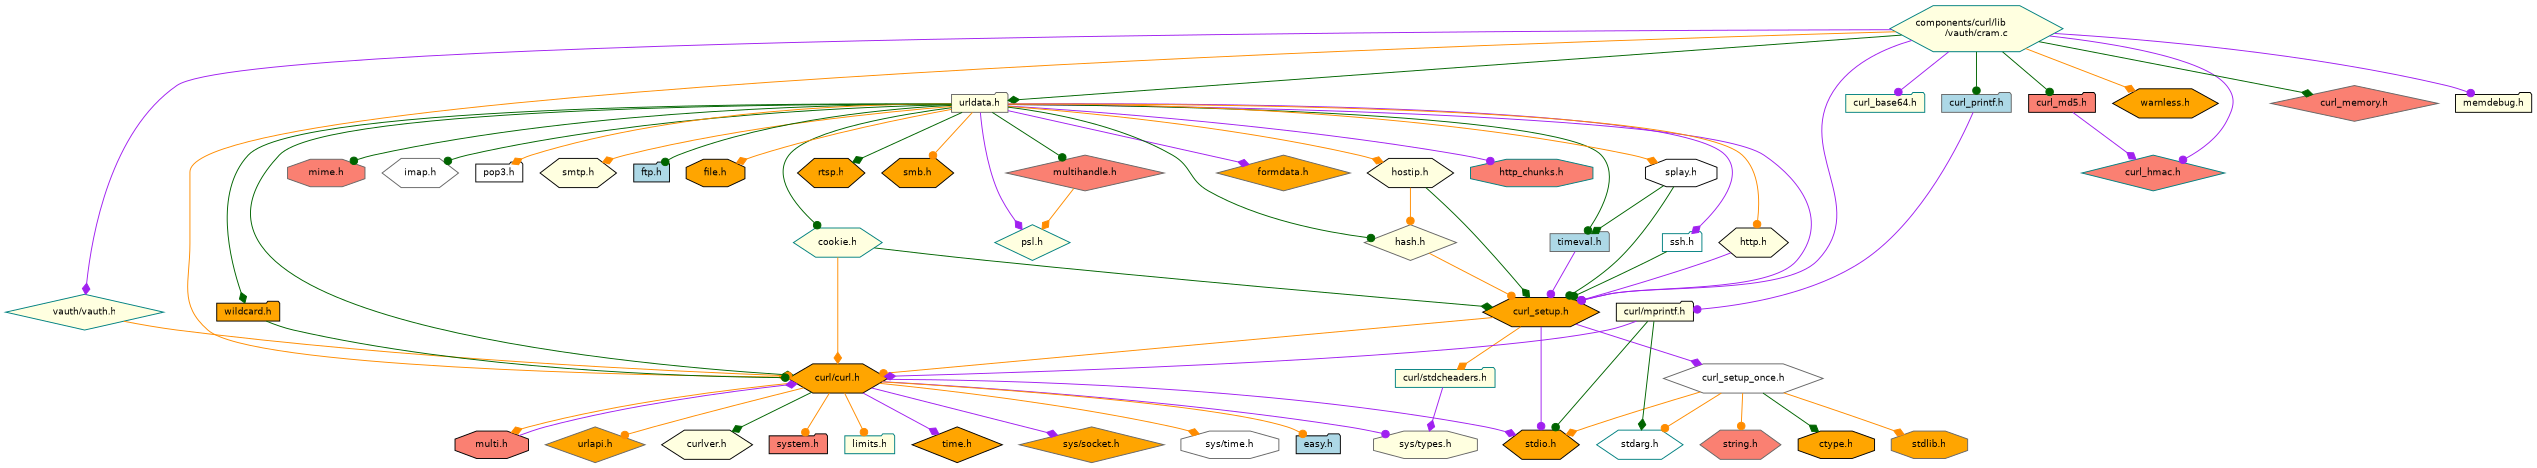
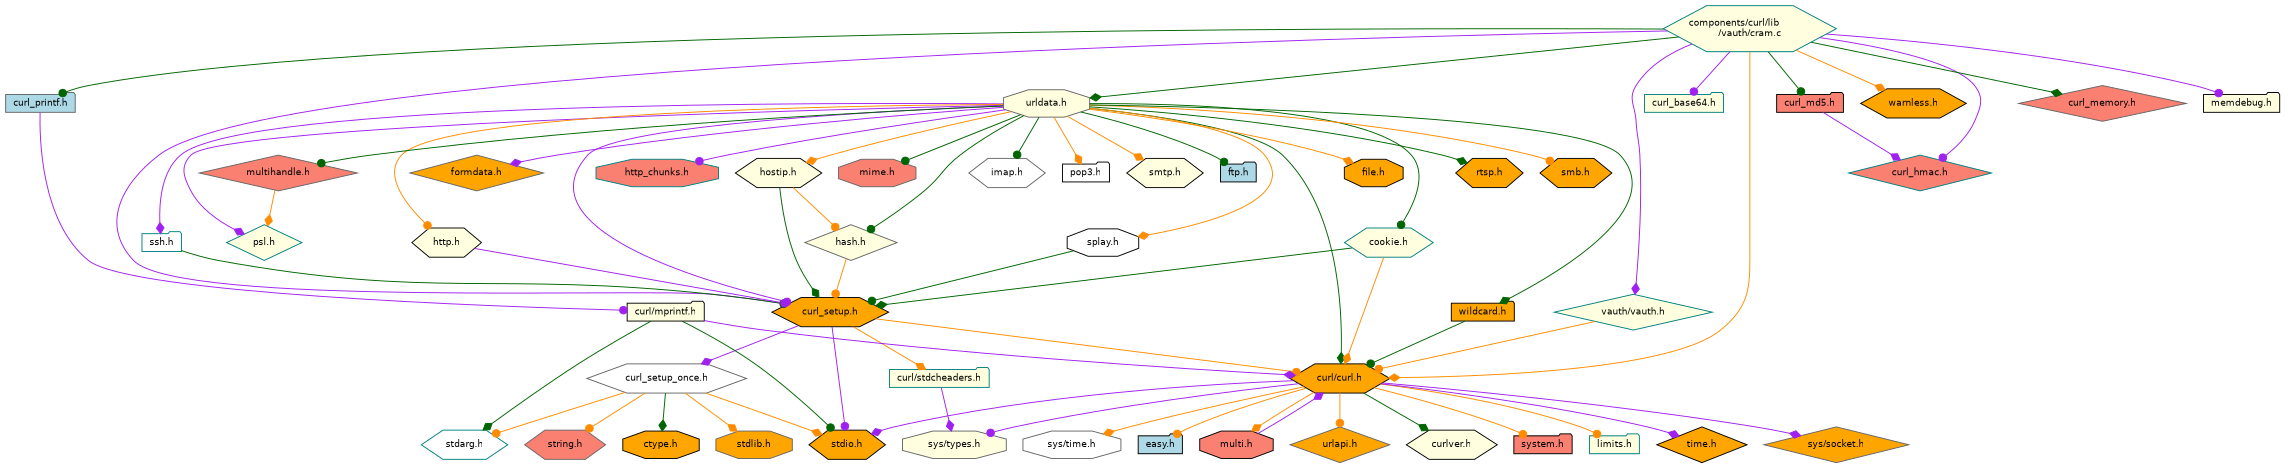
node "urldata.h": shape folder -> octagon
node "timeval.h": removed
